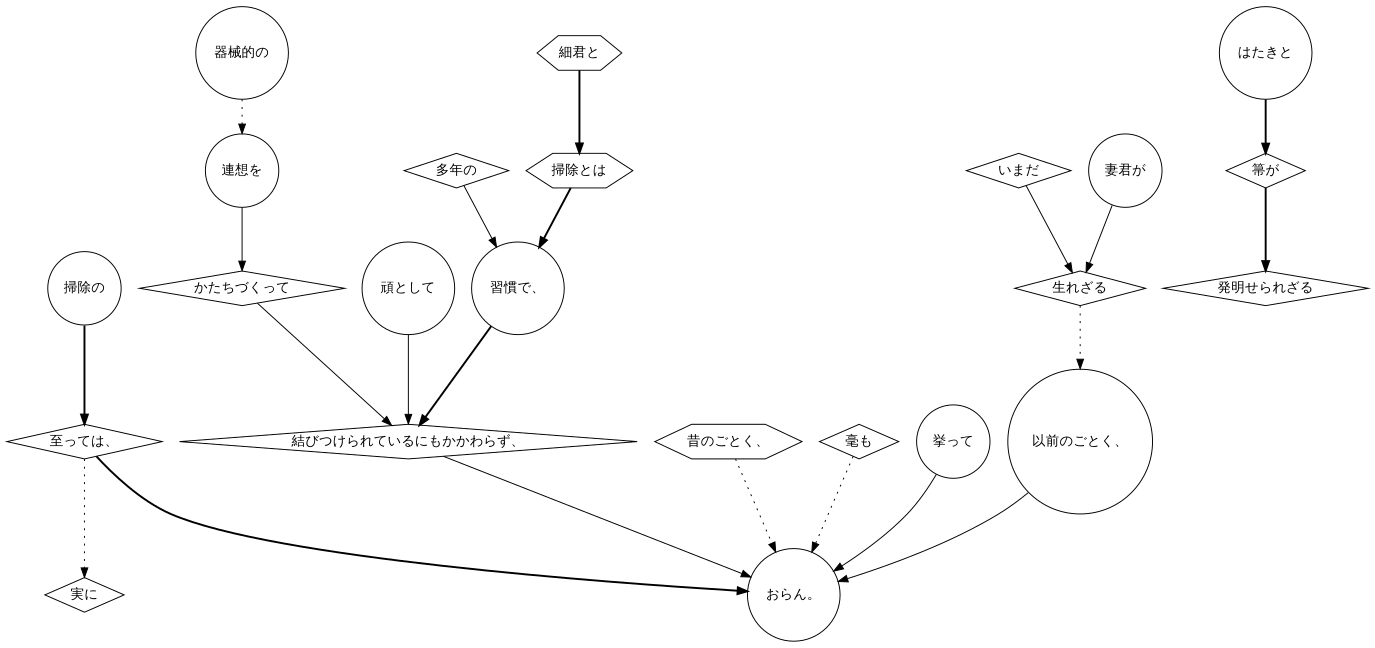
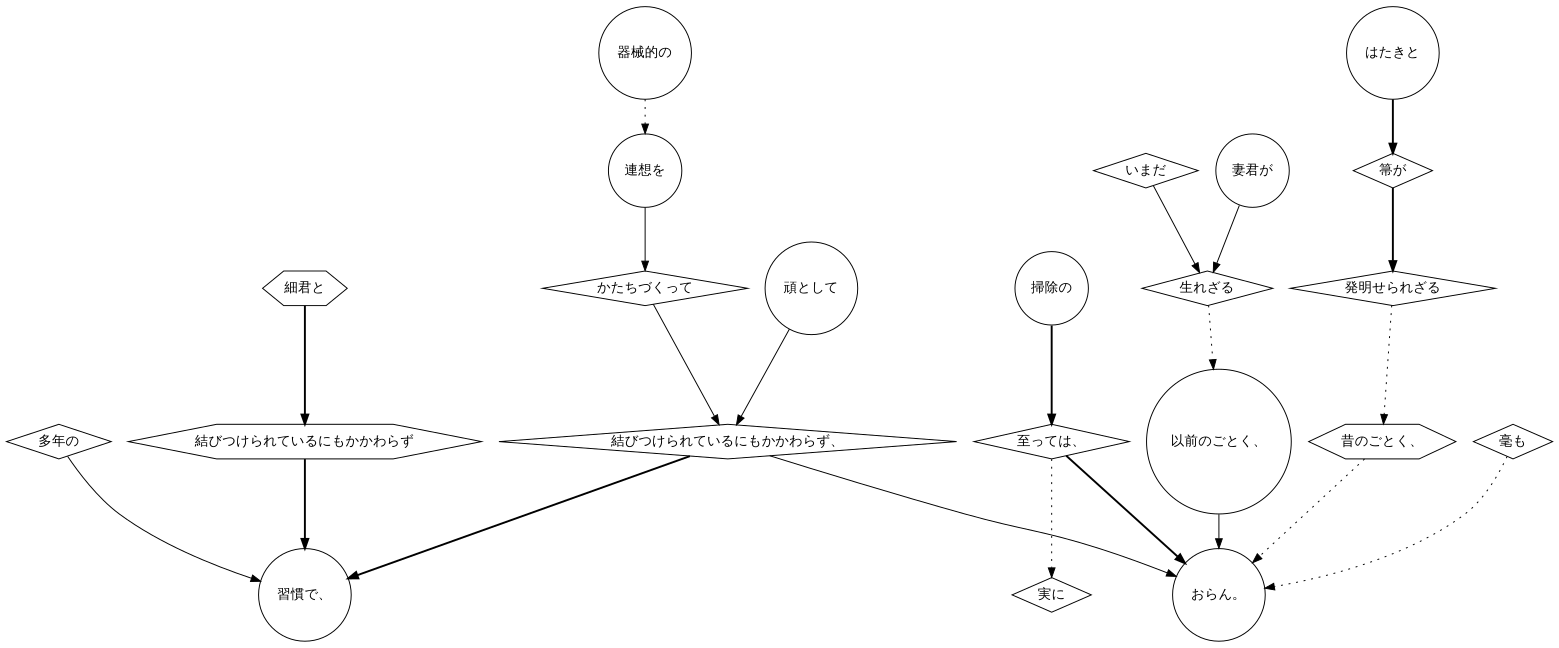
node "掃除とは": label "掃除とは" -> "結びつけられているにもかかわらず"
edge "発明せられざる" -> "昔のごとく、": added
edge "習慣で、" -> "結びつけられているにもかかわらず、": reversed
node "挙って": removed
